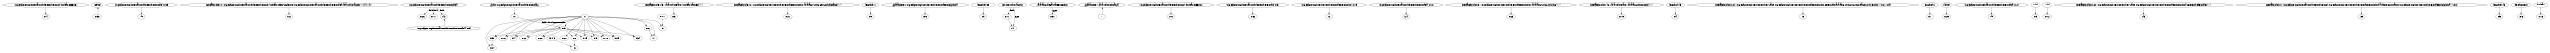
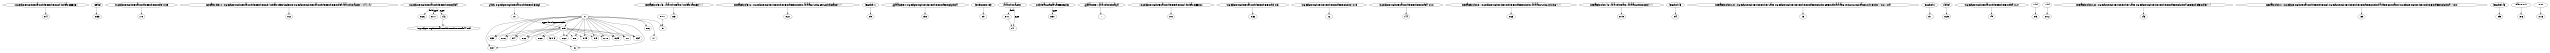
node "@this: org.eclipse.osgi.internal.module.Dictionary": label "@this: org.eclipse.osgi.internal.module.Dictionary" -> "@this: org.eclipse.osgi.internal.module.ResolverImpl"
node "lengthof r39": label "lengthof r39" -> "development r39"
node "service.util.ArrayList": label "service.util.ArrayList" -> "java.util.ArrayList"
node "java.lang.IllegalStateException": label "java.lang.IllegalStateException" -> "module.lang.IllegalStateException"
node "'development'": label "'development'" -> "'framework'"
node "'boolean'": label "'boolean'" -> "'true'"
edge "org.eclipse.osgi.internal.module.ResolverBundle[]" -> "$r17": label "field" -> "type"
edge "org.eclipse.osgi.internal.module.ResolverBundle[]" -> "r42": label "field" -> "type"
edge "$r33" -> "r39[i6]": reversed
edge "r1" -> "@parameter1: java.util.Dictionary[]": reversed
node "r40": label "r40" -> "r10"
node "r24": label "r24" -> "r44"
edge "(org.eclipse.osgi.internal.module.ResolverBundle[]) null" -> "r42": reversed
edge "r0" -> "$z5": label "field: developmentMode" -> "type: developmentMode"
edge "$z5" -> "$r20": added
edge "$z6" -> "z7": removed
node "$z1": added
edge "$r30" -> "$r24": now "$z5" -> "$r24"
edge "$r8" -> "i6": now "0" -> "i6"
